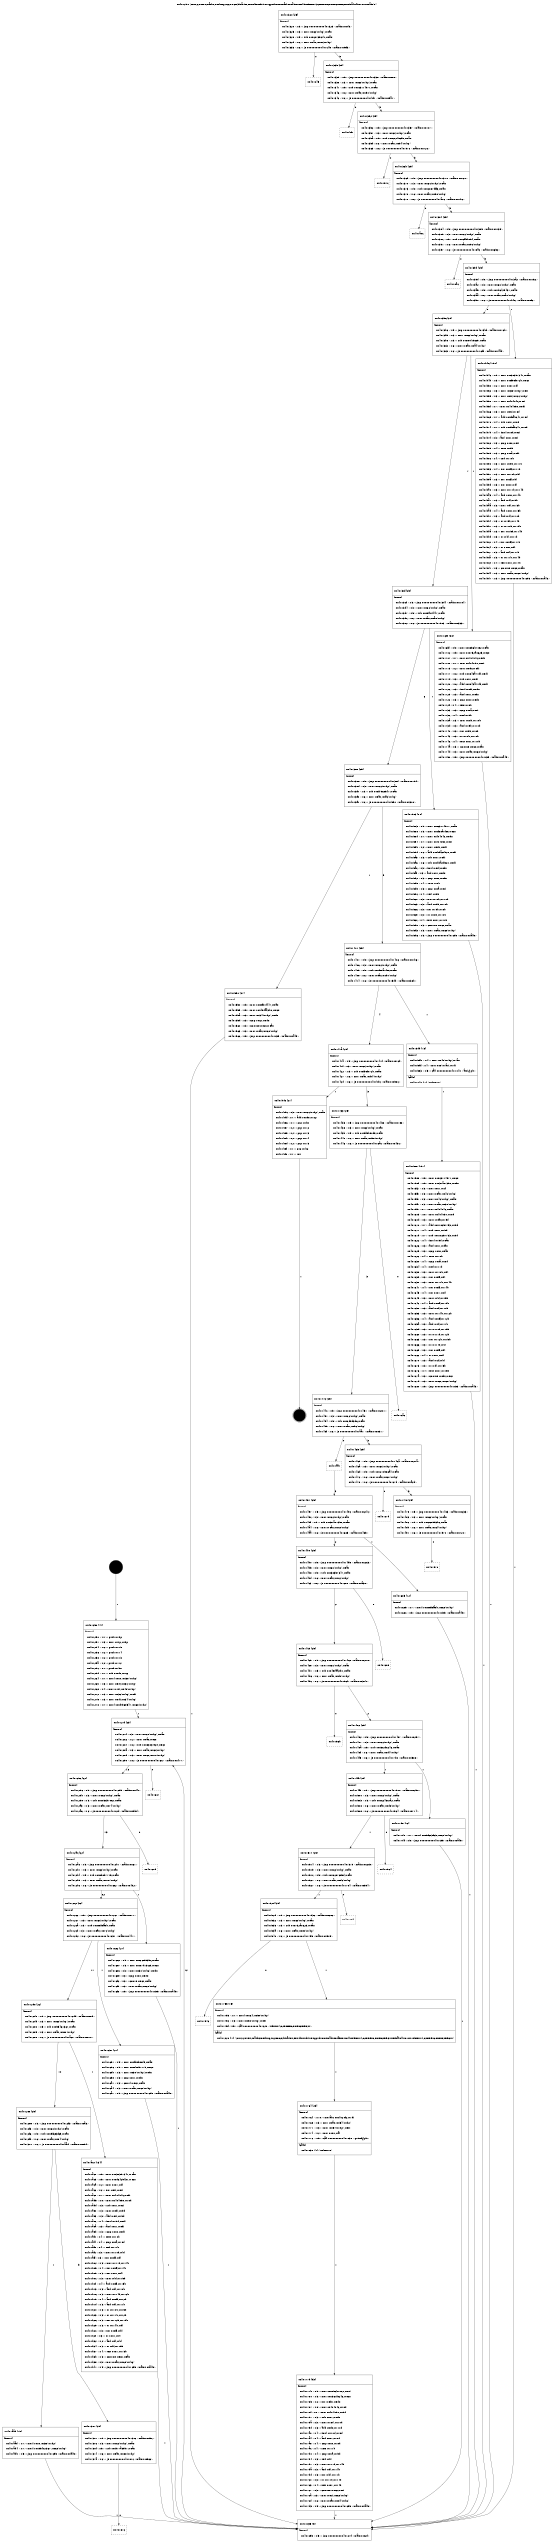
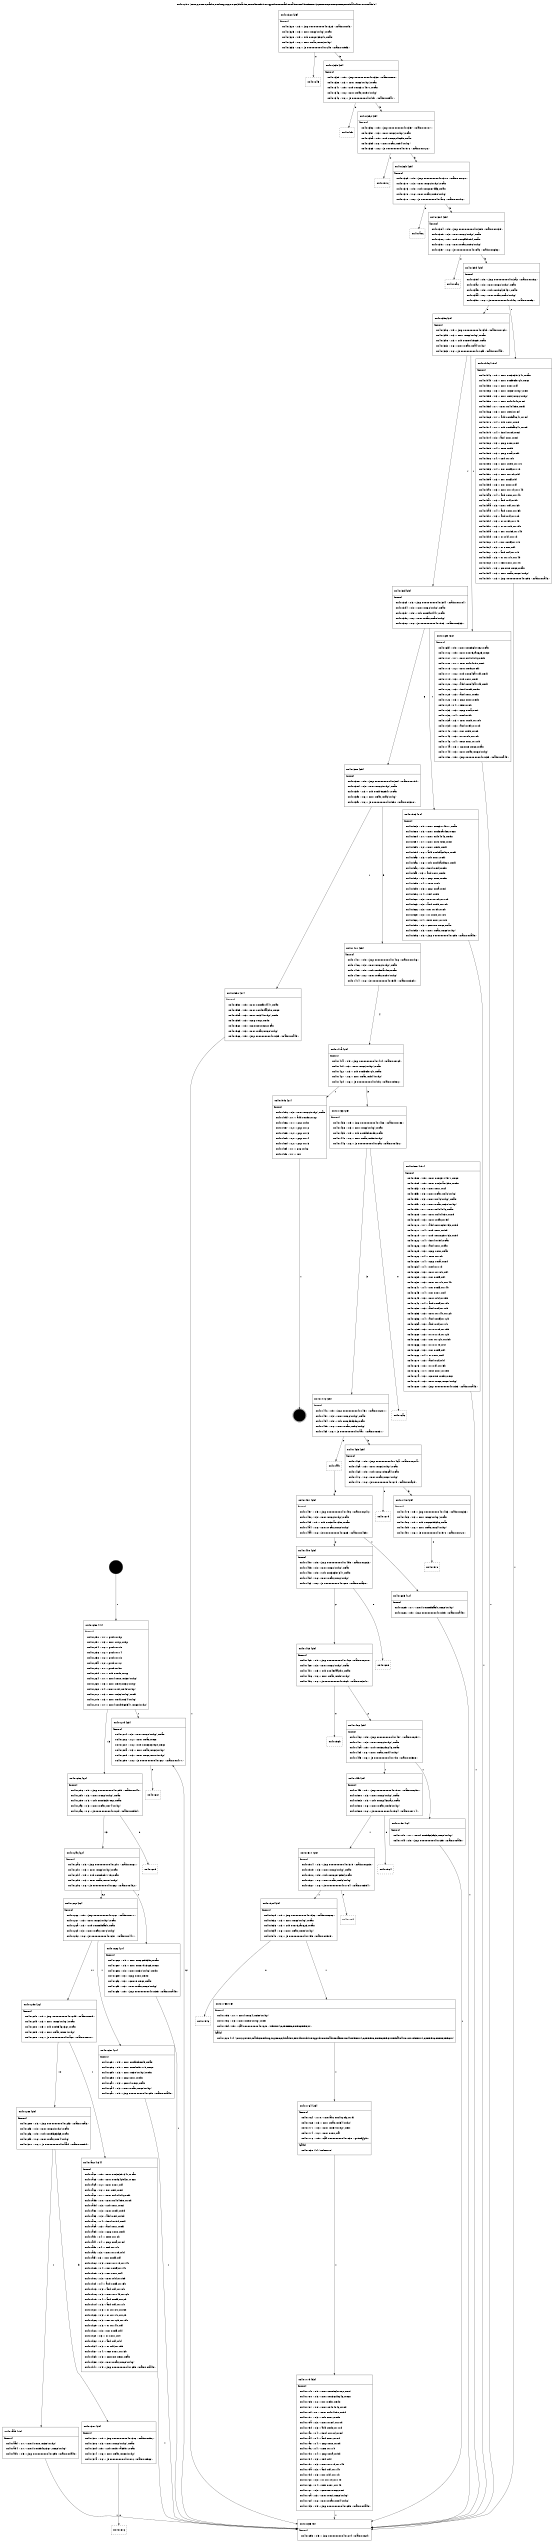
node "0x4015db [13]": removed
edge "0x40127f [23]" -> "0x401296 [22]": now "0x401250 [47]" -> "0x401296 [22]"
